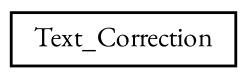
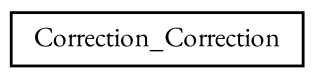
node "Text_Correction": label "Text_Correction" -> "Correction_Correction"
